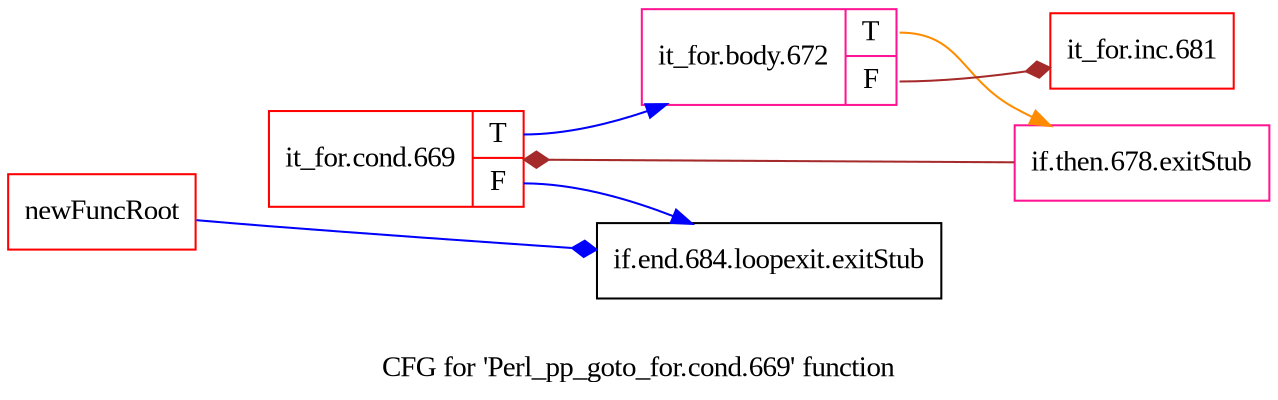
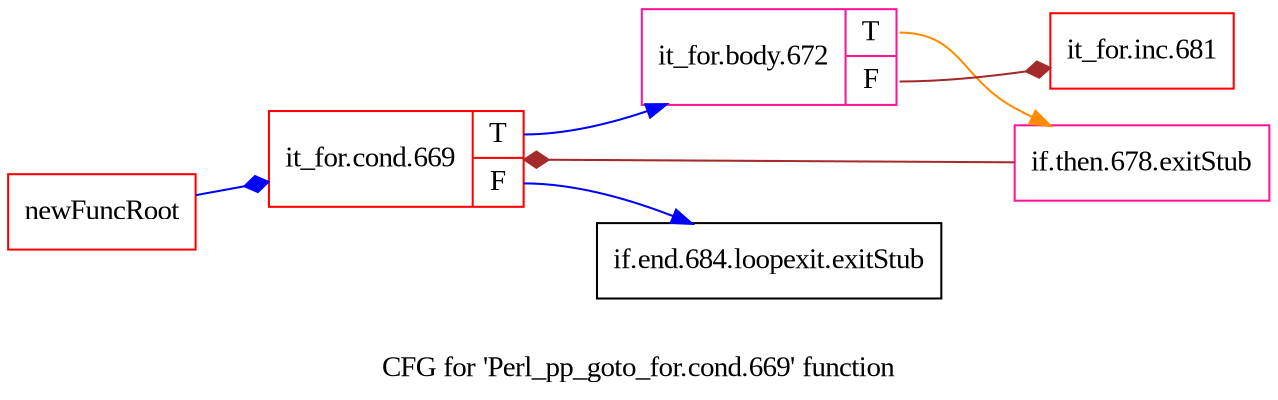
edge "newFuncRoot" -> "if.end.684.loopexit.exitStub": now "newFuncRoot" -> "it_for.cond.669"
